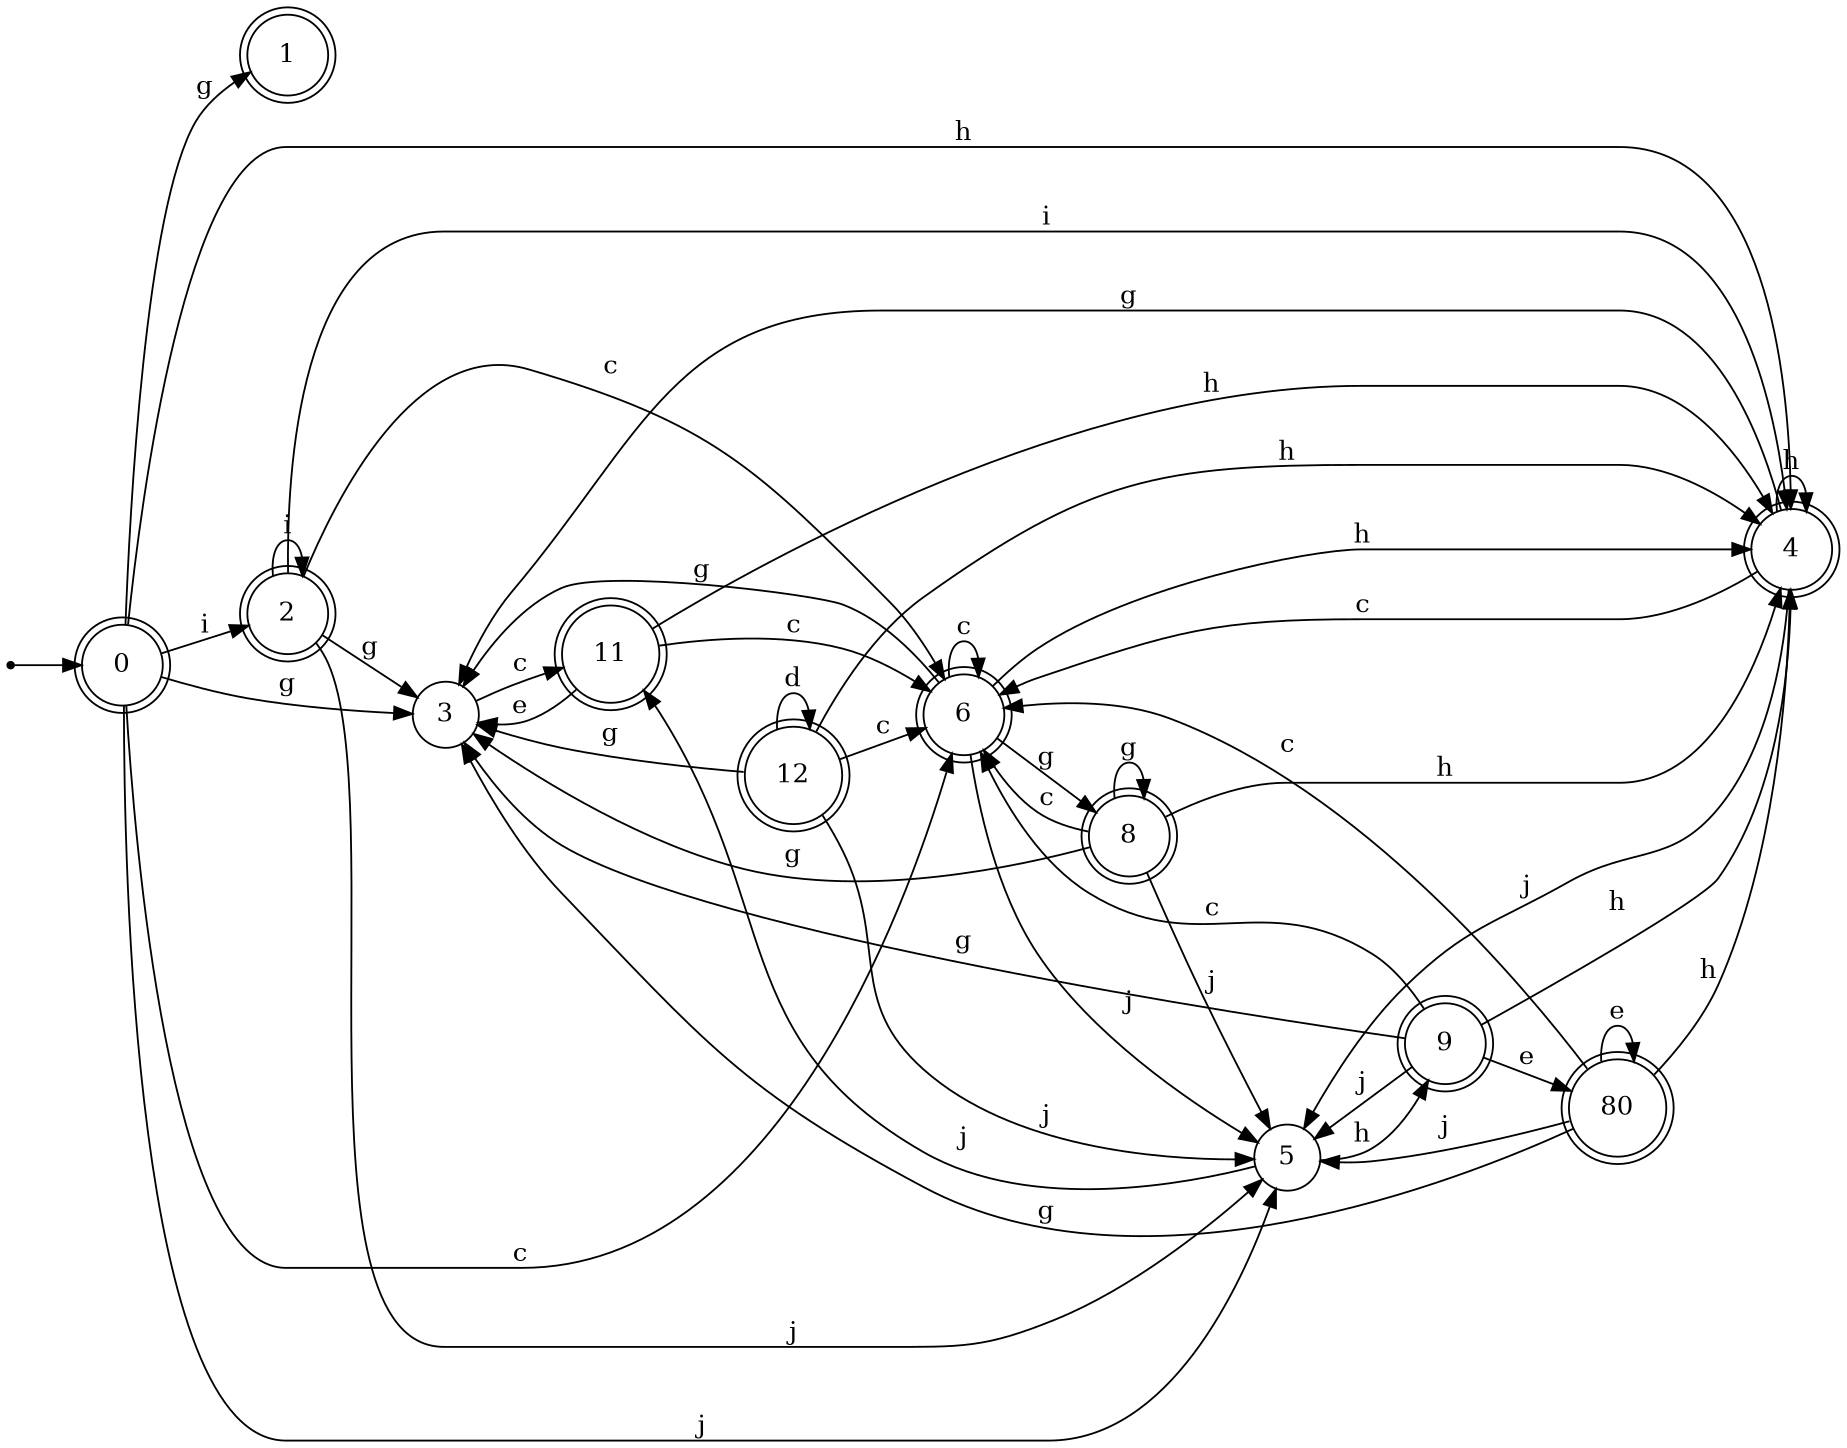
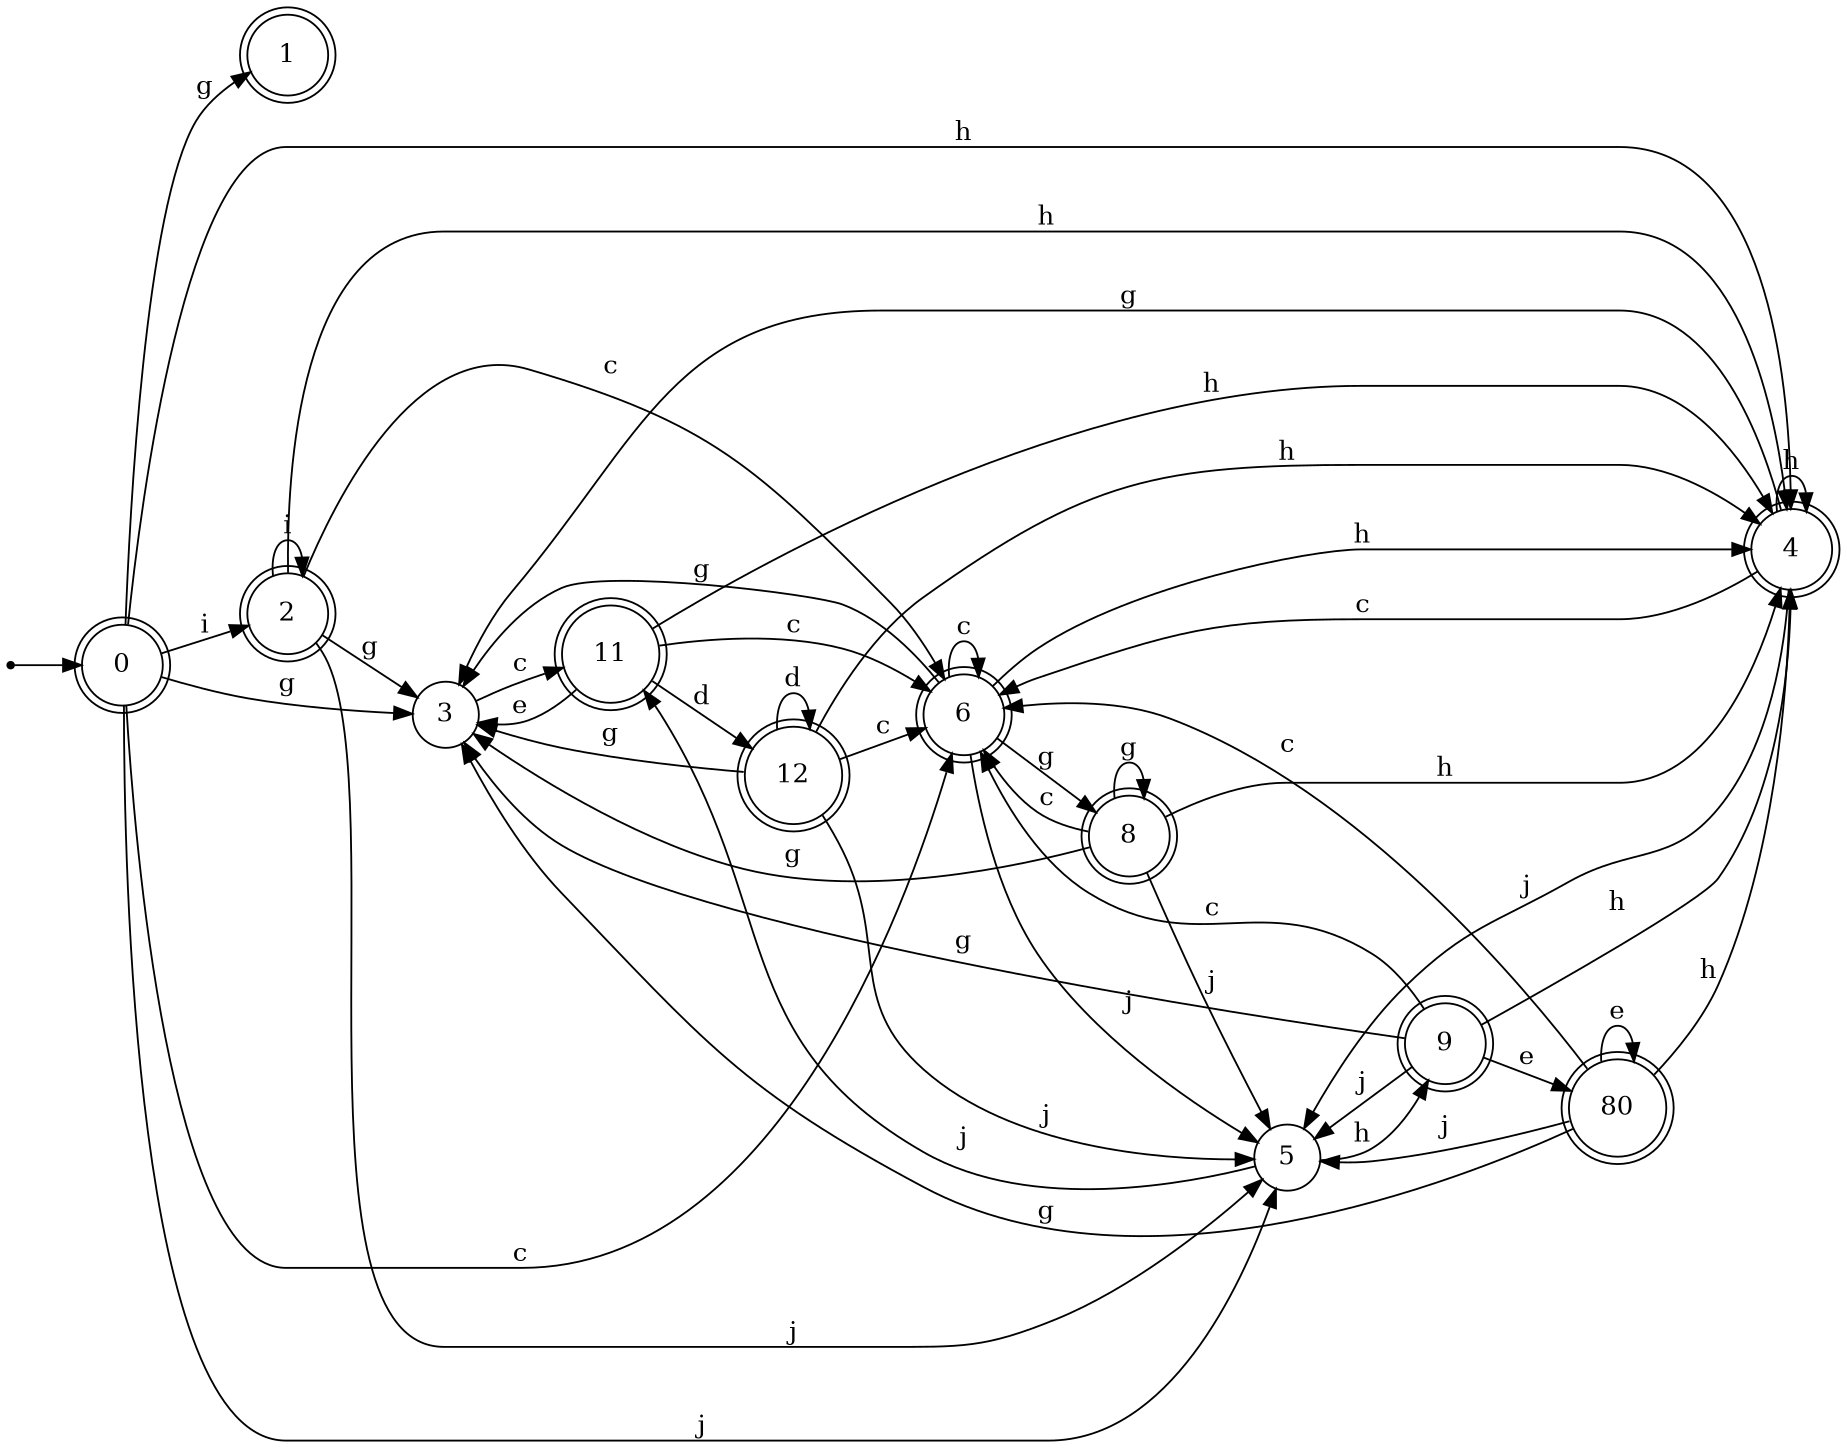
edge "2" -> "4": label "i" -> "h"
edge "11" -> "12": added, label "d"
